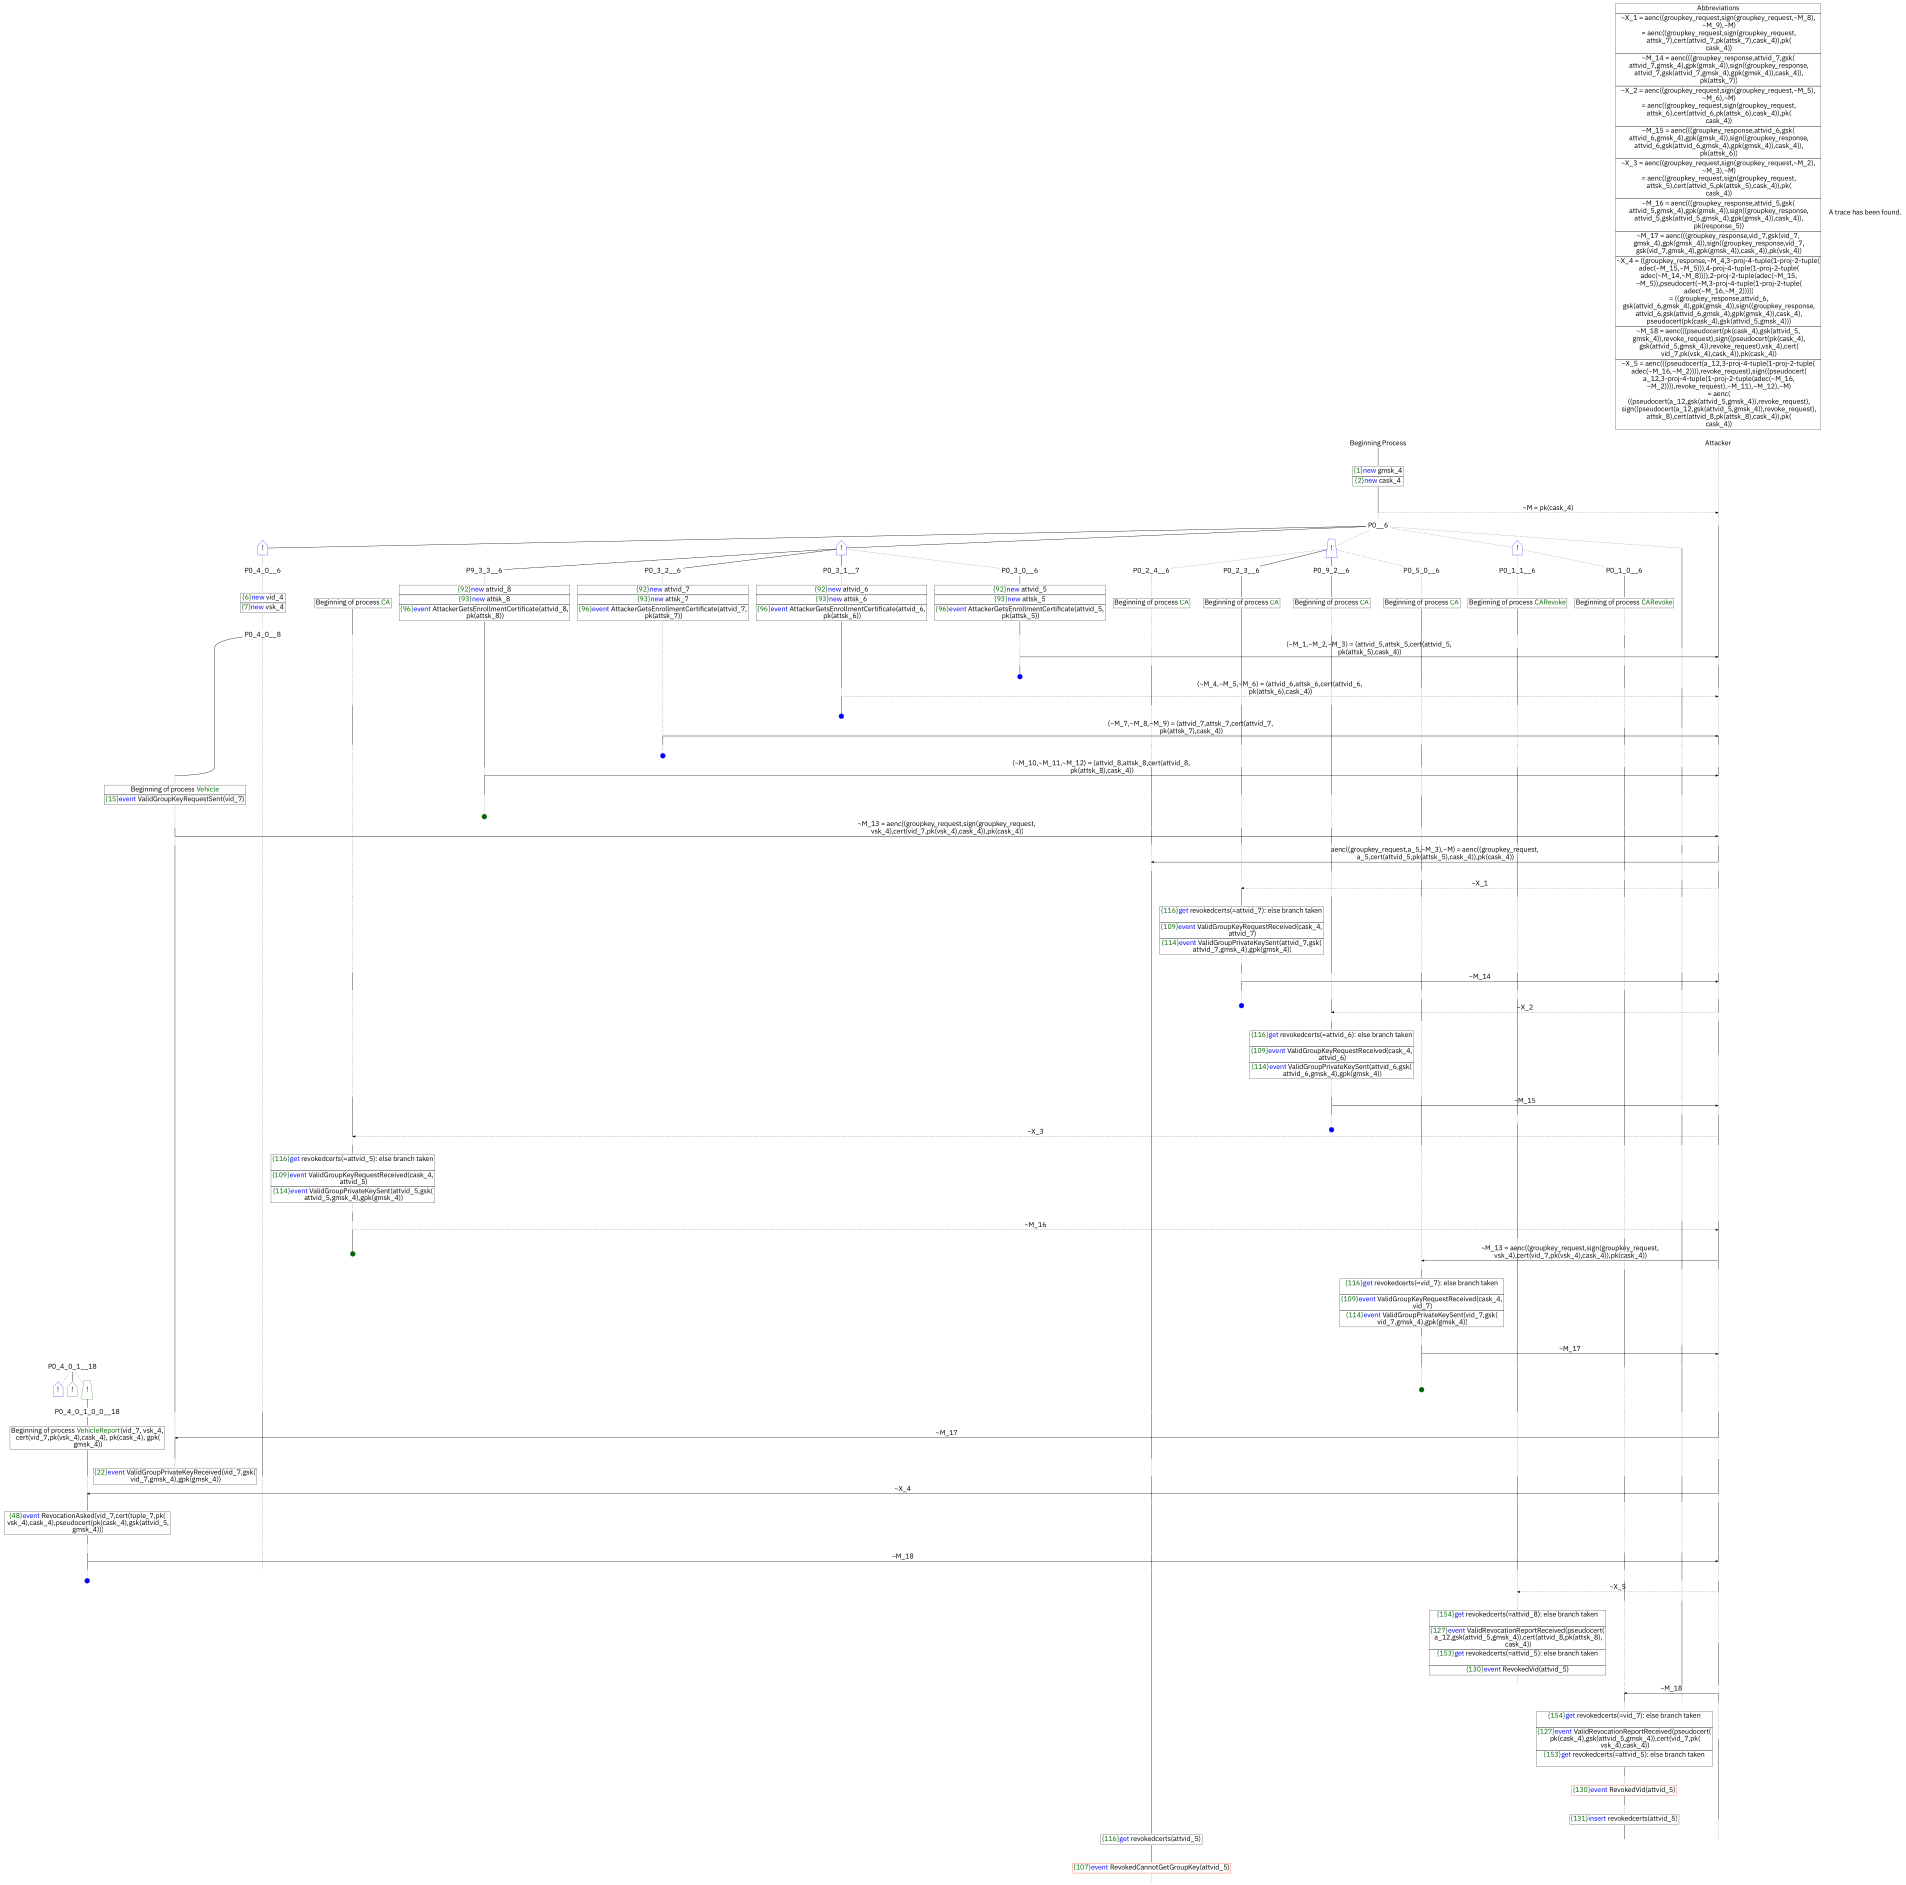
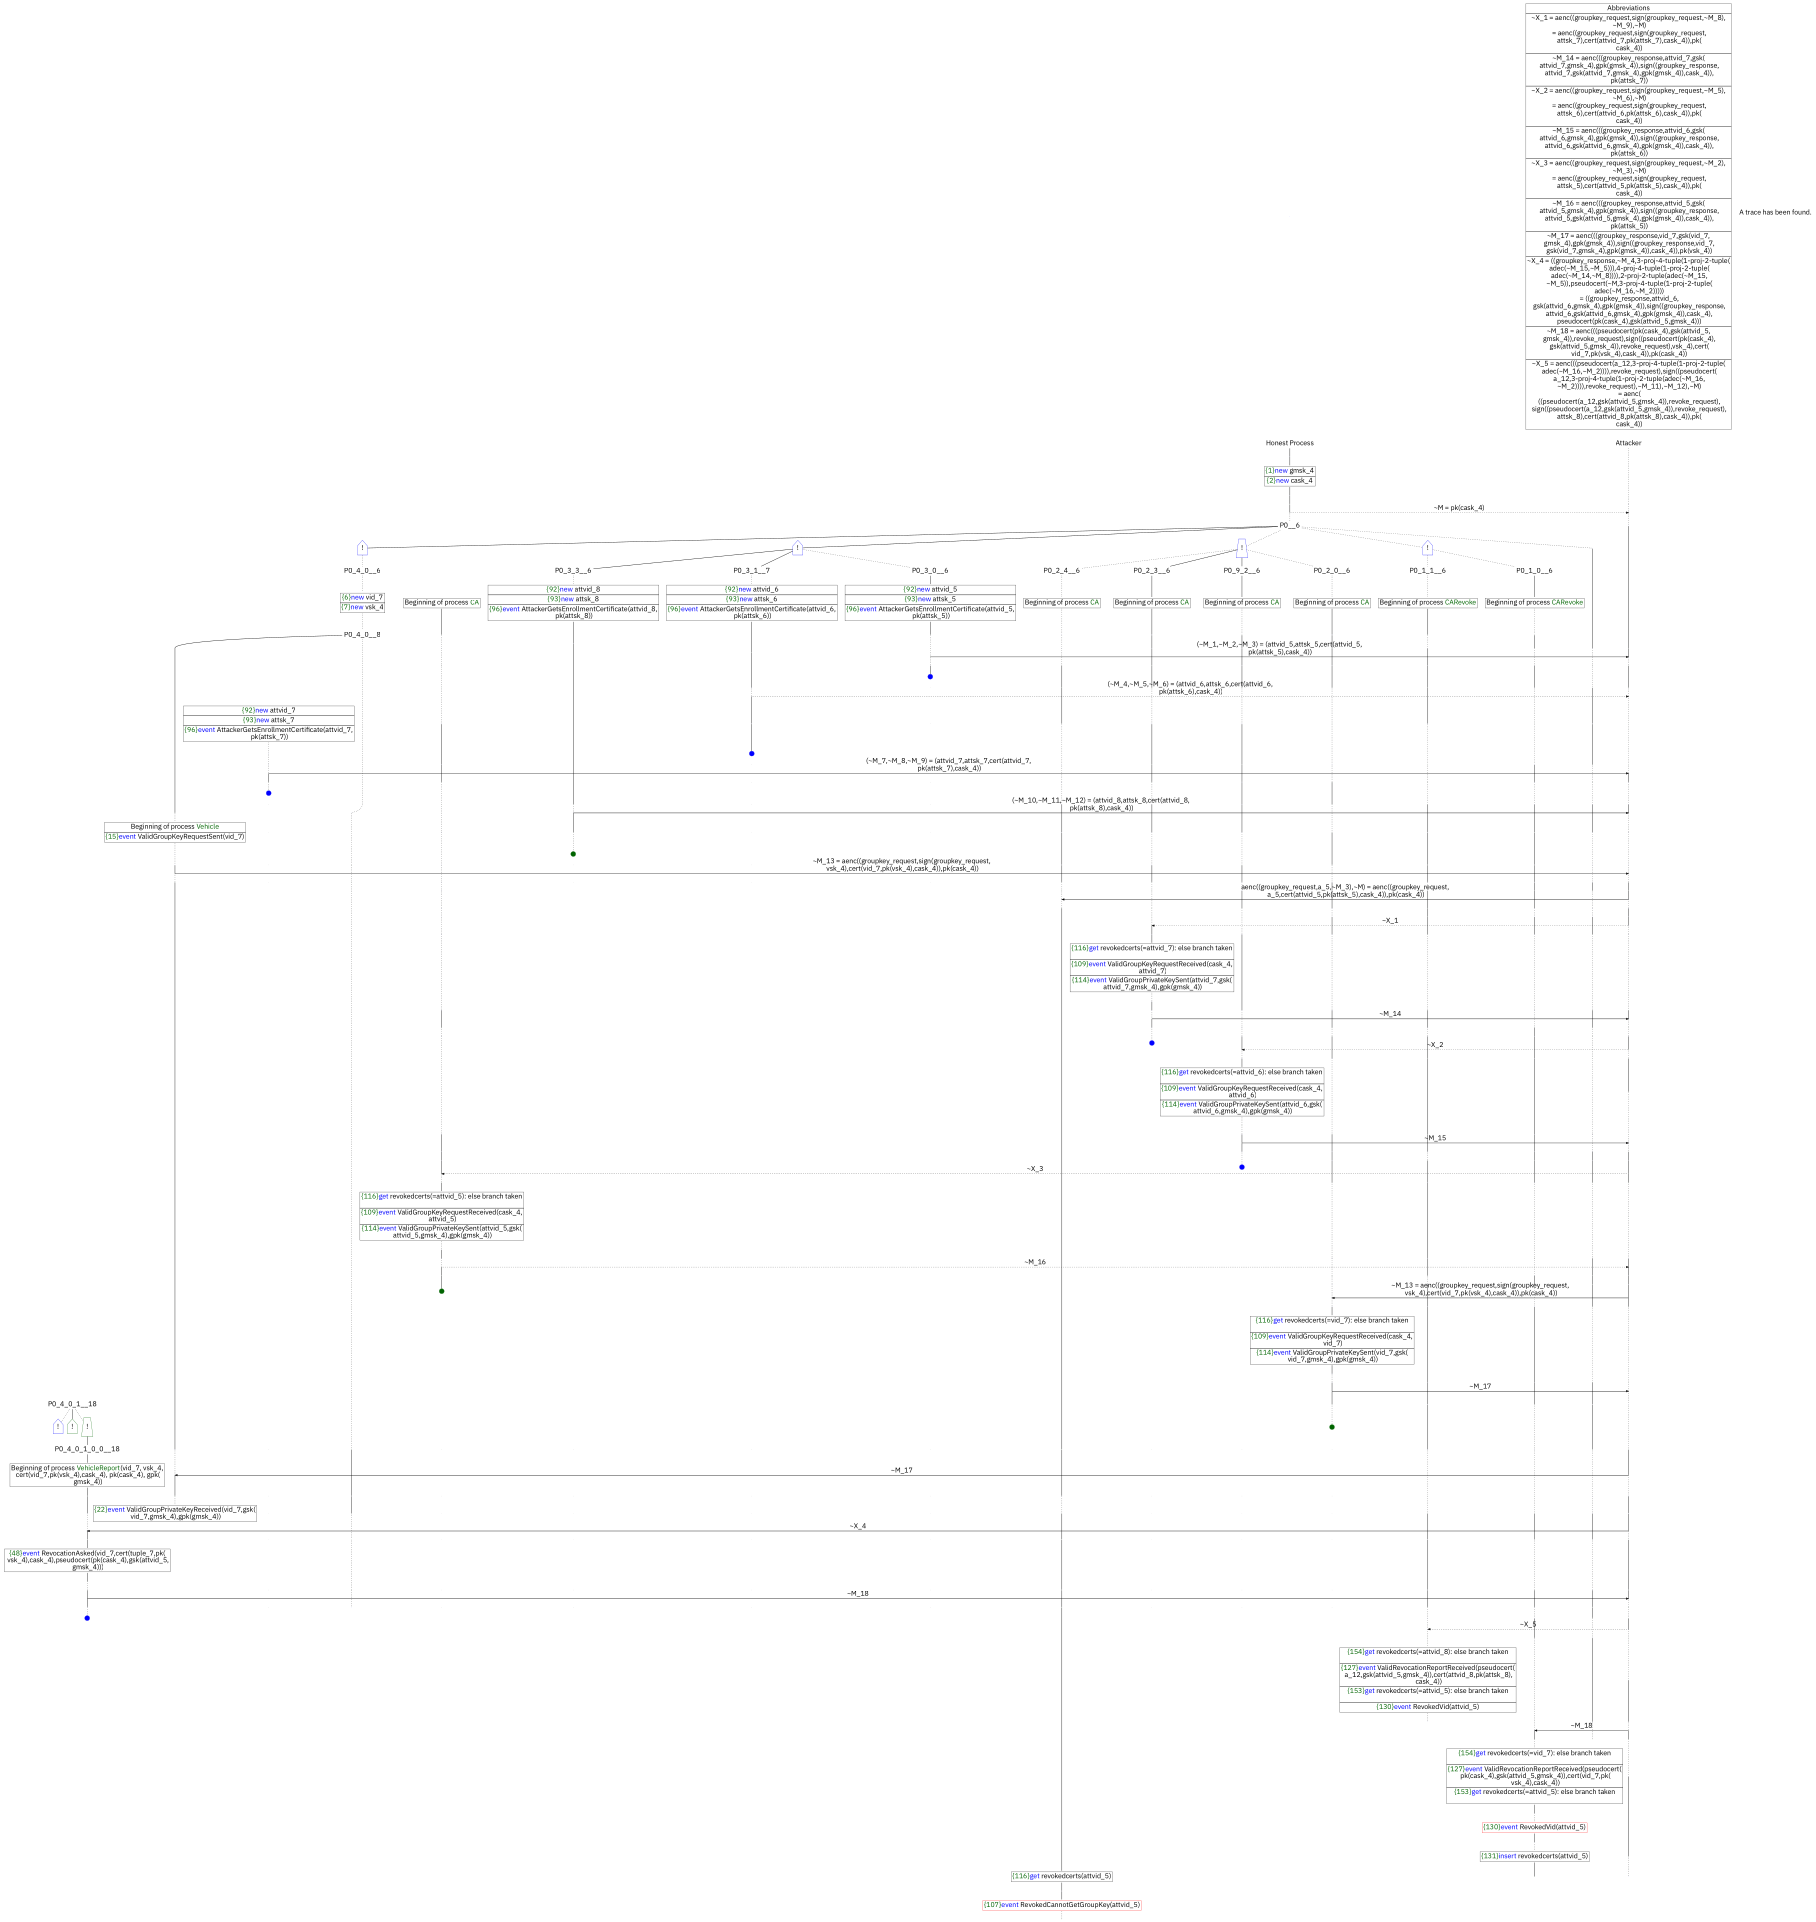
node "Abbreviations": text "pk(response_5))" -> "pk(attsk_5))"
node "Beginning Process": label "Beginning Process" -> "Honest Process"
node "P9_3_3__6": label "P9_3_3__6" -> "P0_3_3__6"
node "P0_3_2__6": removed
node "P0_5_0__6": label "P0_5_0__6" -> "P0_2_0__6"
node "{6}": text "vid_4" -> "vid_7"
